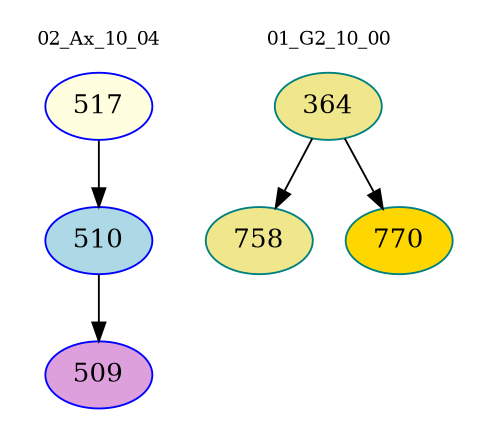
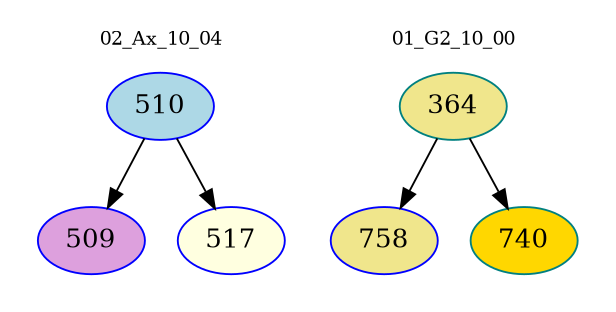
edge "517" -> "510": reversed
node "758": color teal -> blue
node "770": label "770" -> "740"
